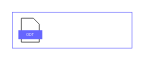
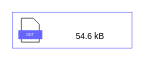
node "54.6 kB": added
